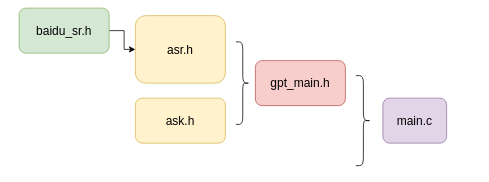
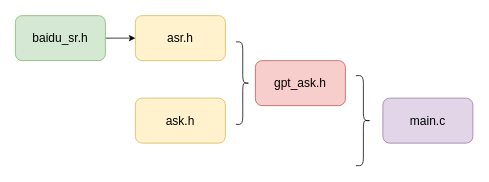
node "baidu_sr.h": moved (64, 30) -> (60, 38)
node "asr.h": size 90x68 -> 90x45
node "gpt_main.h": label "gpt_main.h" -> "gpt_ask.h"
node "main.c": size 64x45 -> 90x45
